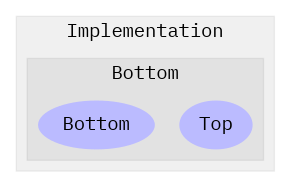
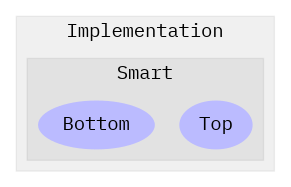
cluster "Bottom": label "Bottom" -> "Smart"
